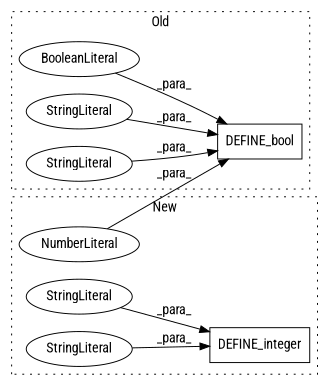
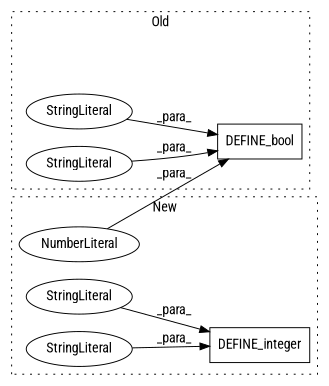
node "BooleanLiteral": removed
